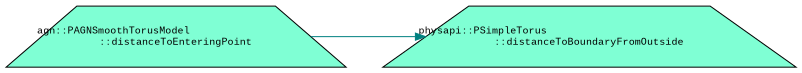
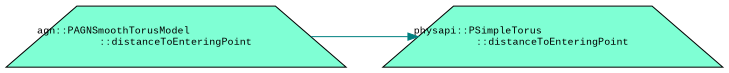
node "physapi::PSimpleTorus ::distanceToBoundaryFromOutside": label "physapi::PSimpleTorus ::distanceToBoundaryFromOutside" -> "physapi::PSimpleTorus ::distanceToEnteringPoint"
